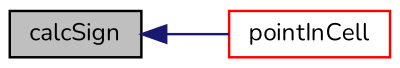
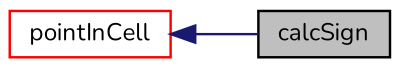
edge "pointInCell" -> "calcSign": reversed
